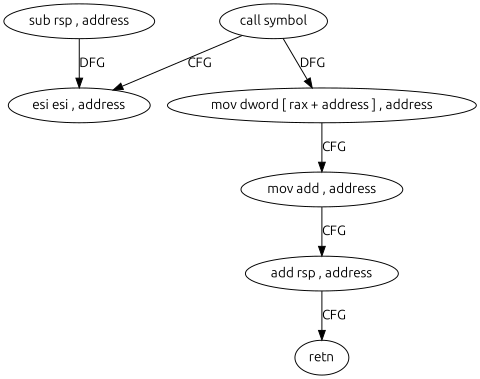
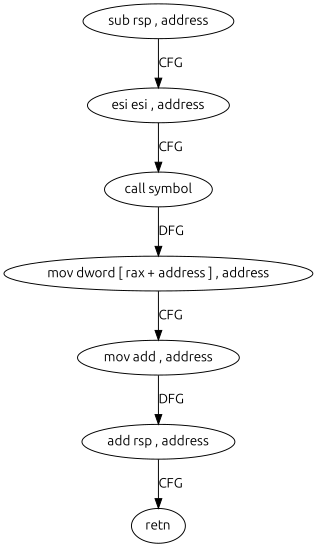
edge "call symbol" -> "esi esi , address": reversed
edge "sub rsp , address" -> "esi esi , address": label "DFG" -> "CFG"
edge "mov add , address" -> "add rsp , address": label "CFG" -> "DFG"
